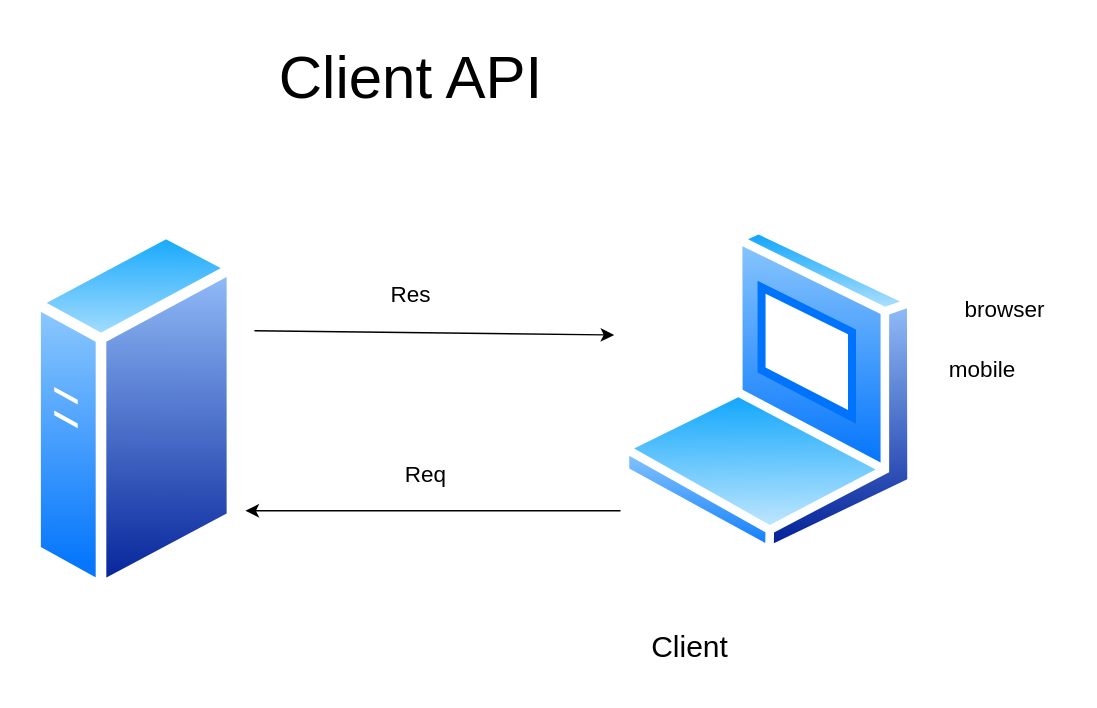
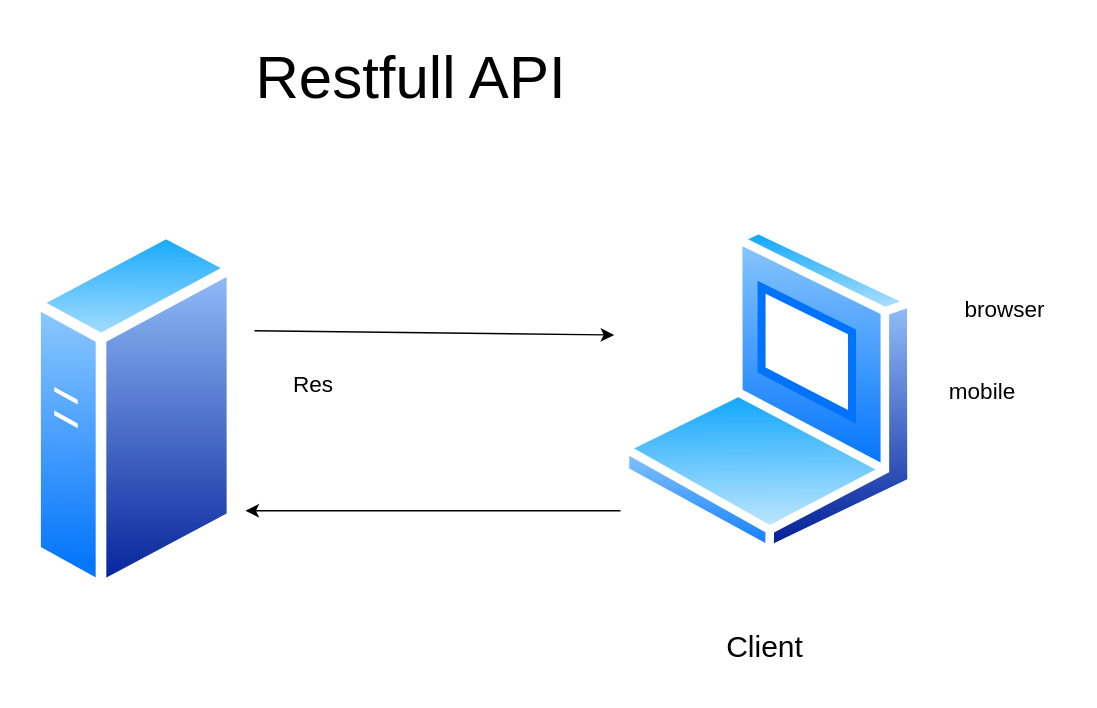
node "Client API": label "Client API" -> "Restfull API"
node "Res": moved (410, 293) -> (313, 383)
node "mobile": moved (982, 368) -> (982, 391)
node "Req": removed
node "Client": moved (689, 646) -> (764, 646)
